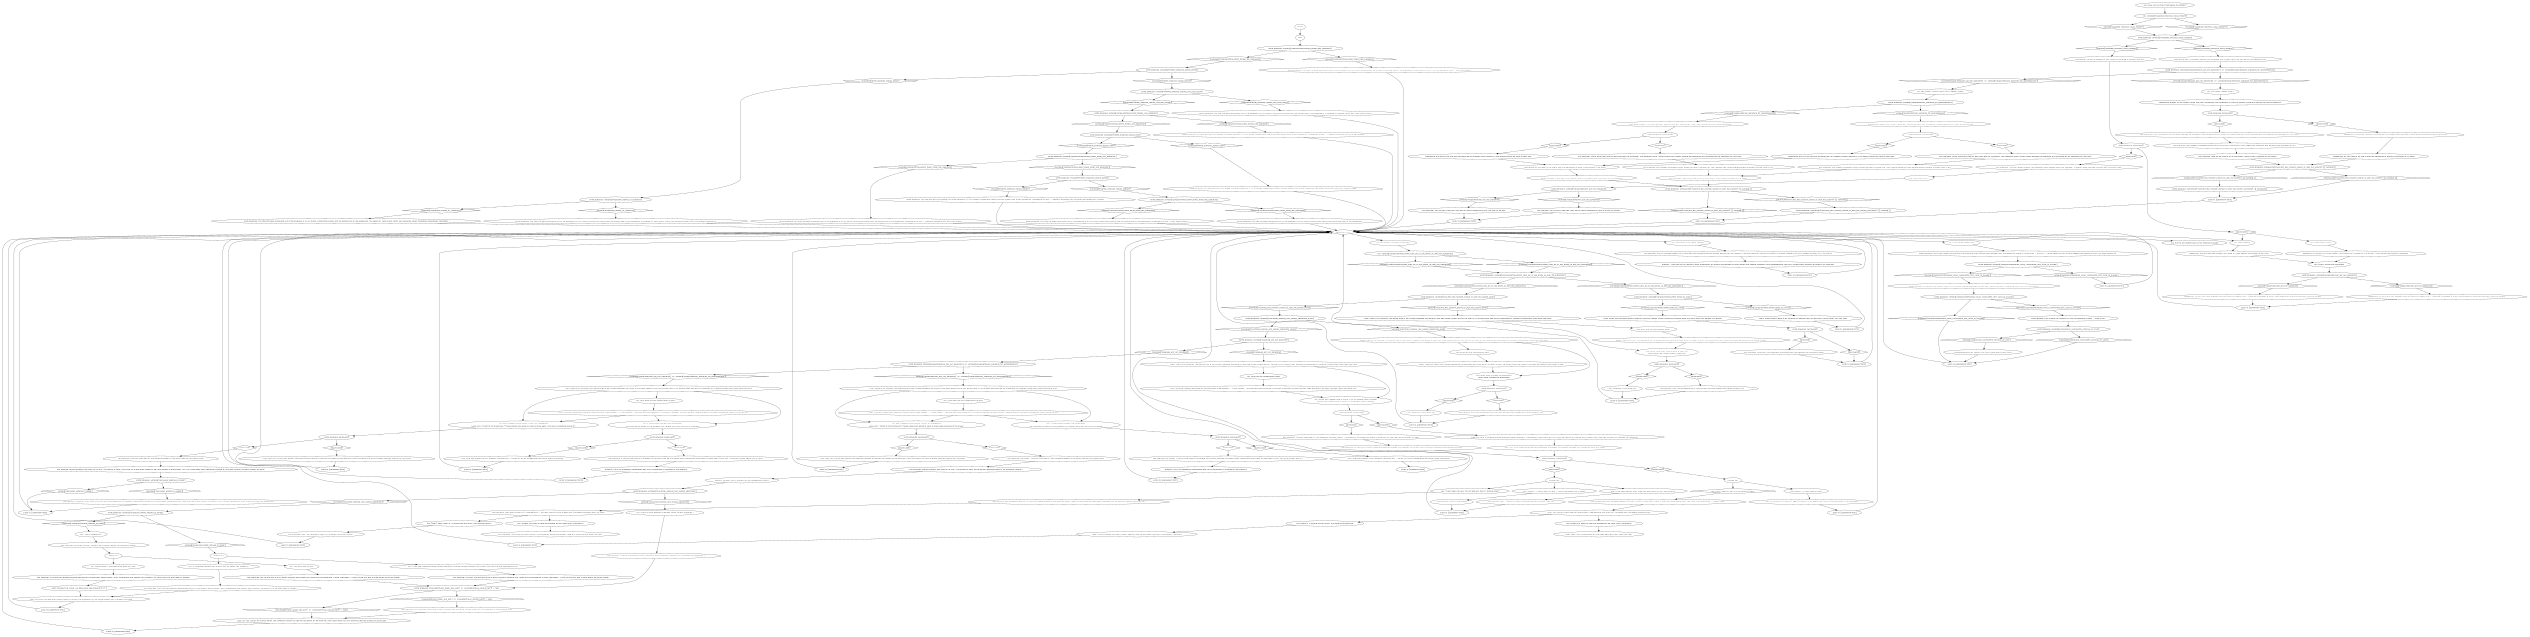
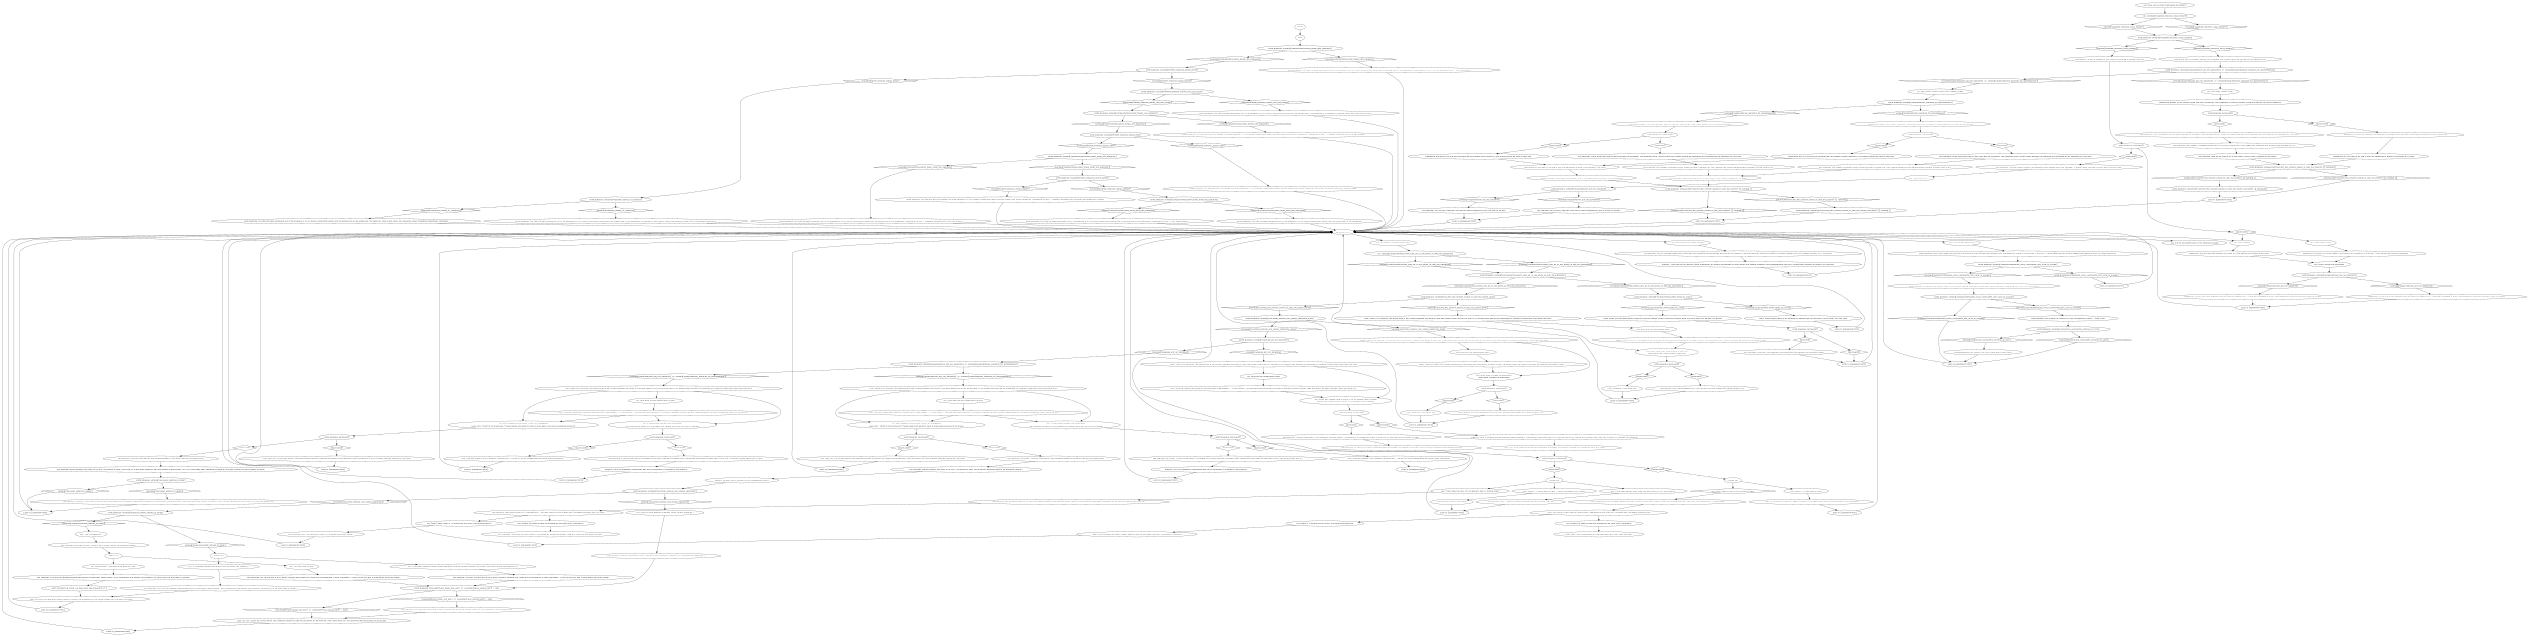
node "agreement form": shape diamond -> ellipse
